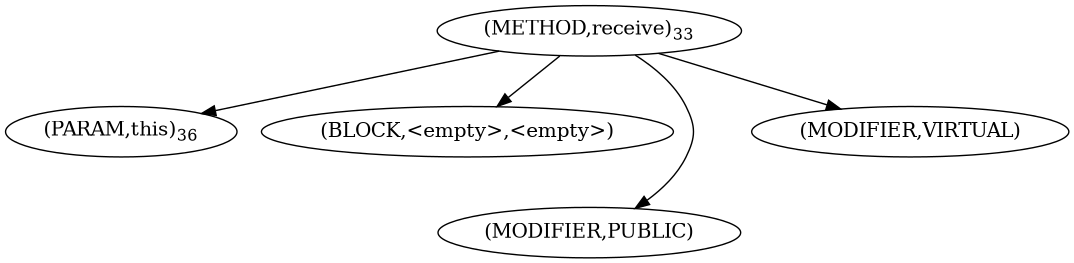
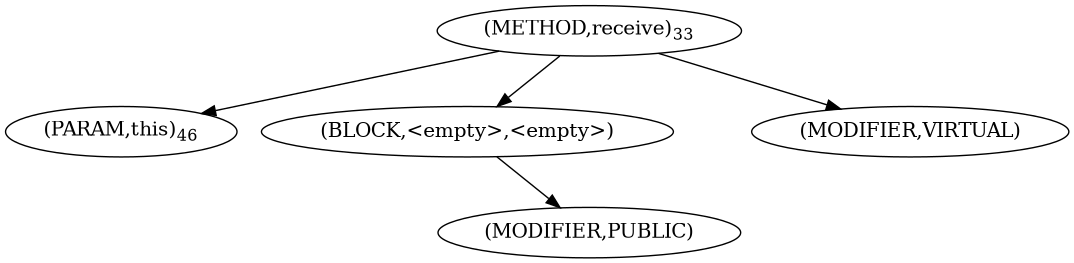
edge "(METHOD,receive)" -> "(MODIFIER,PUBLIC)": now "(BLOCK,<empty>,<empty>)" -> "(MODIFIER,PUBLIC)"
node "(PARAM,this)": text "36" -> "46"
